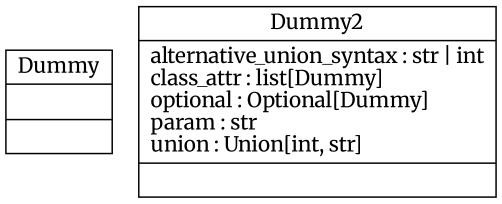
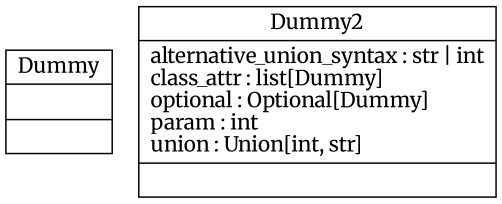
node "Dummy2": text "param : str" -> "param : int"
